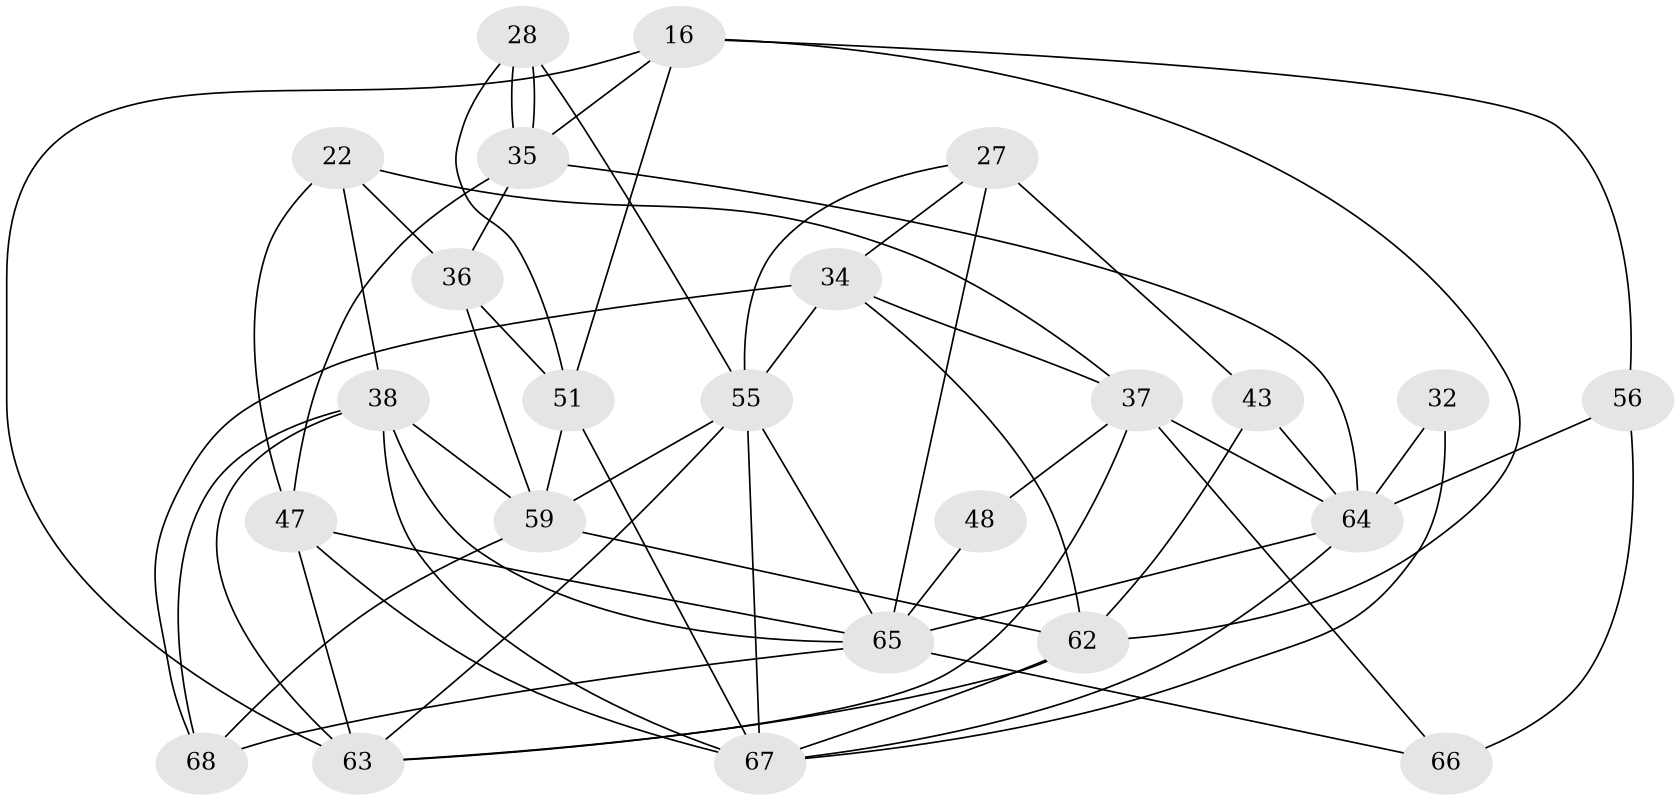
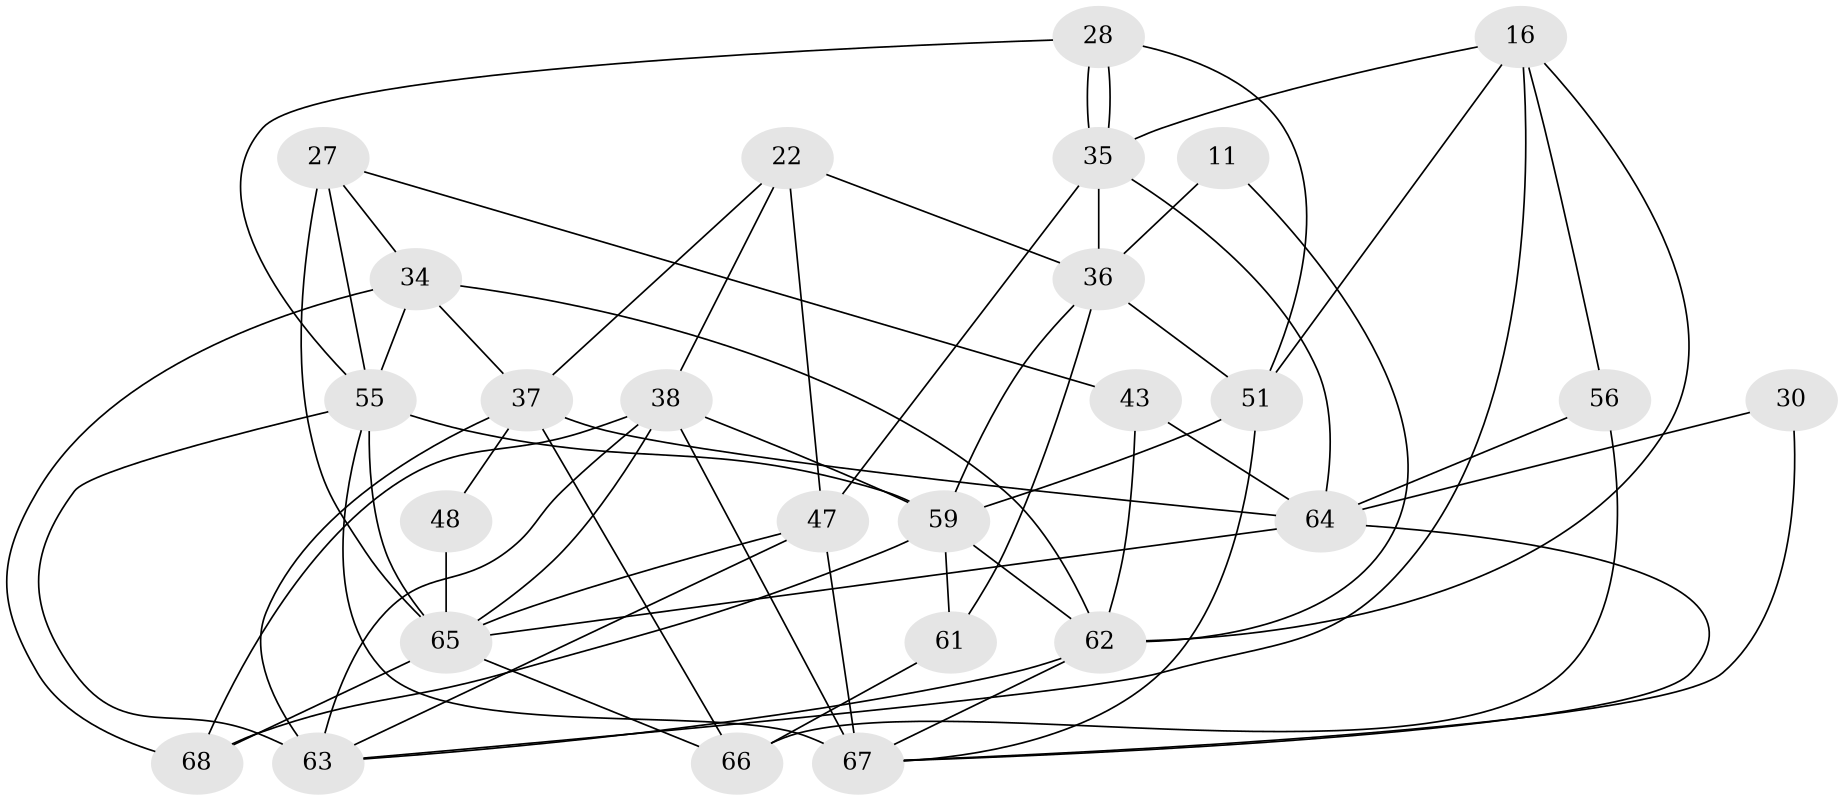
node "11": added
node "32": label "32" -> "30"
node "61": added
